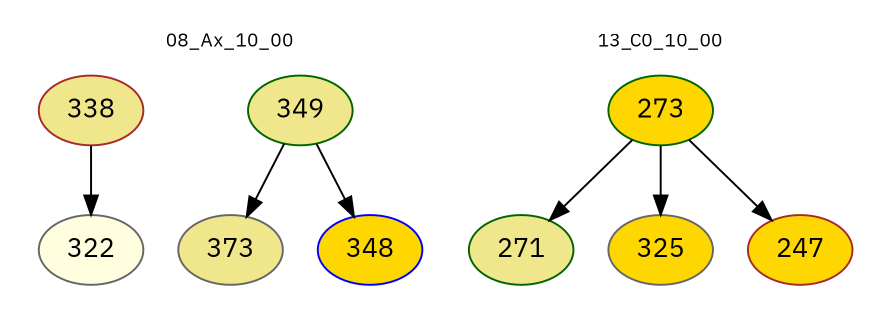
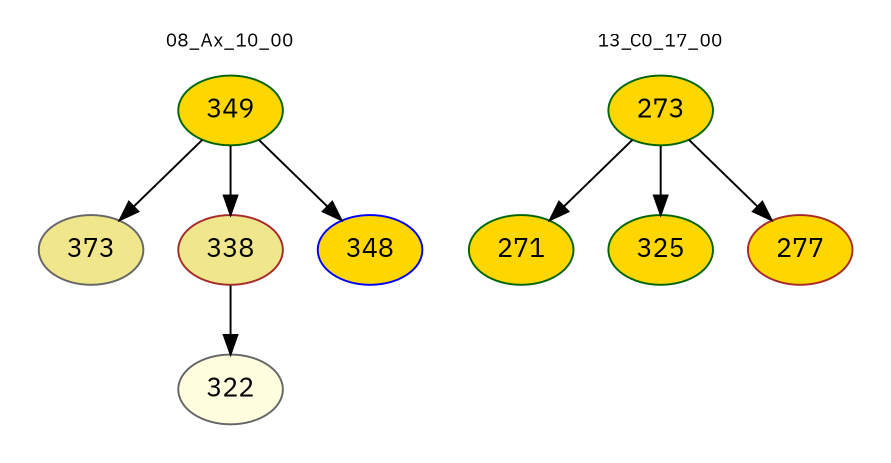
cluster "13_C0_10_00": label "13_C0_10_00" -> "13_C0_17_00"
node "349": fillcolor khaki -> gold
edge "349" -> "338": added
node "271": fillcolor khaki -> gold
node "325": color gray40 -> darkgreen
node "247": label "247" -> "277"
